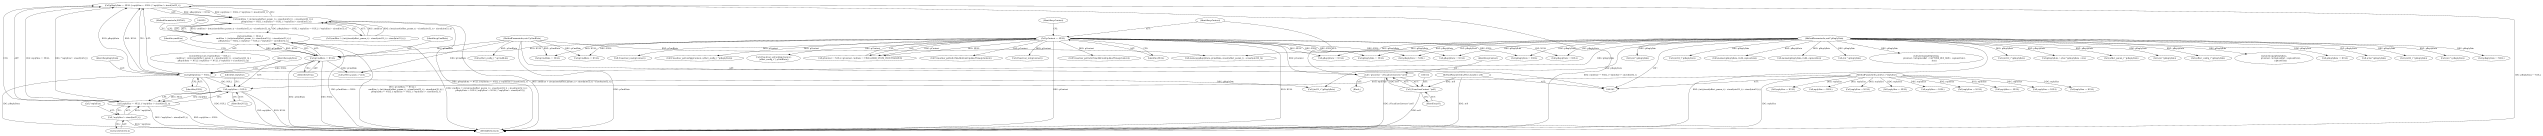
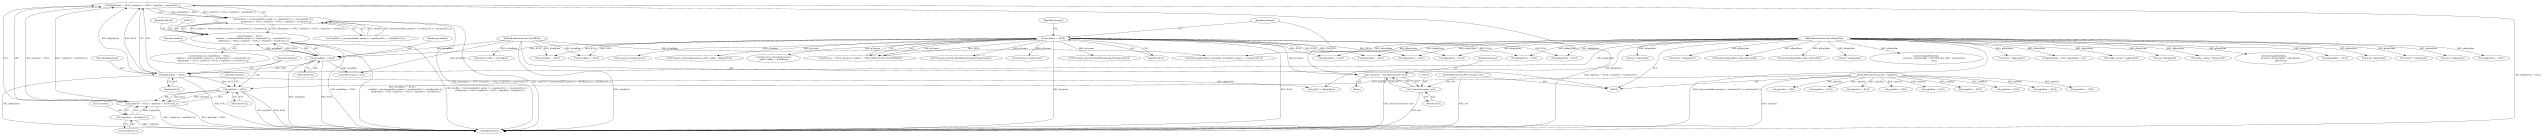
node "(MethodParameterIn,EINVAL)": label "(MethodParameterIn,EINVAL)" -> "(Identifier,EINVAL)"
